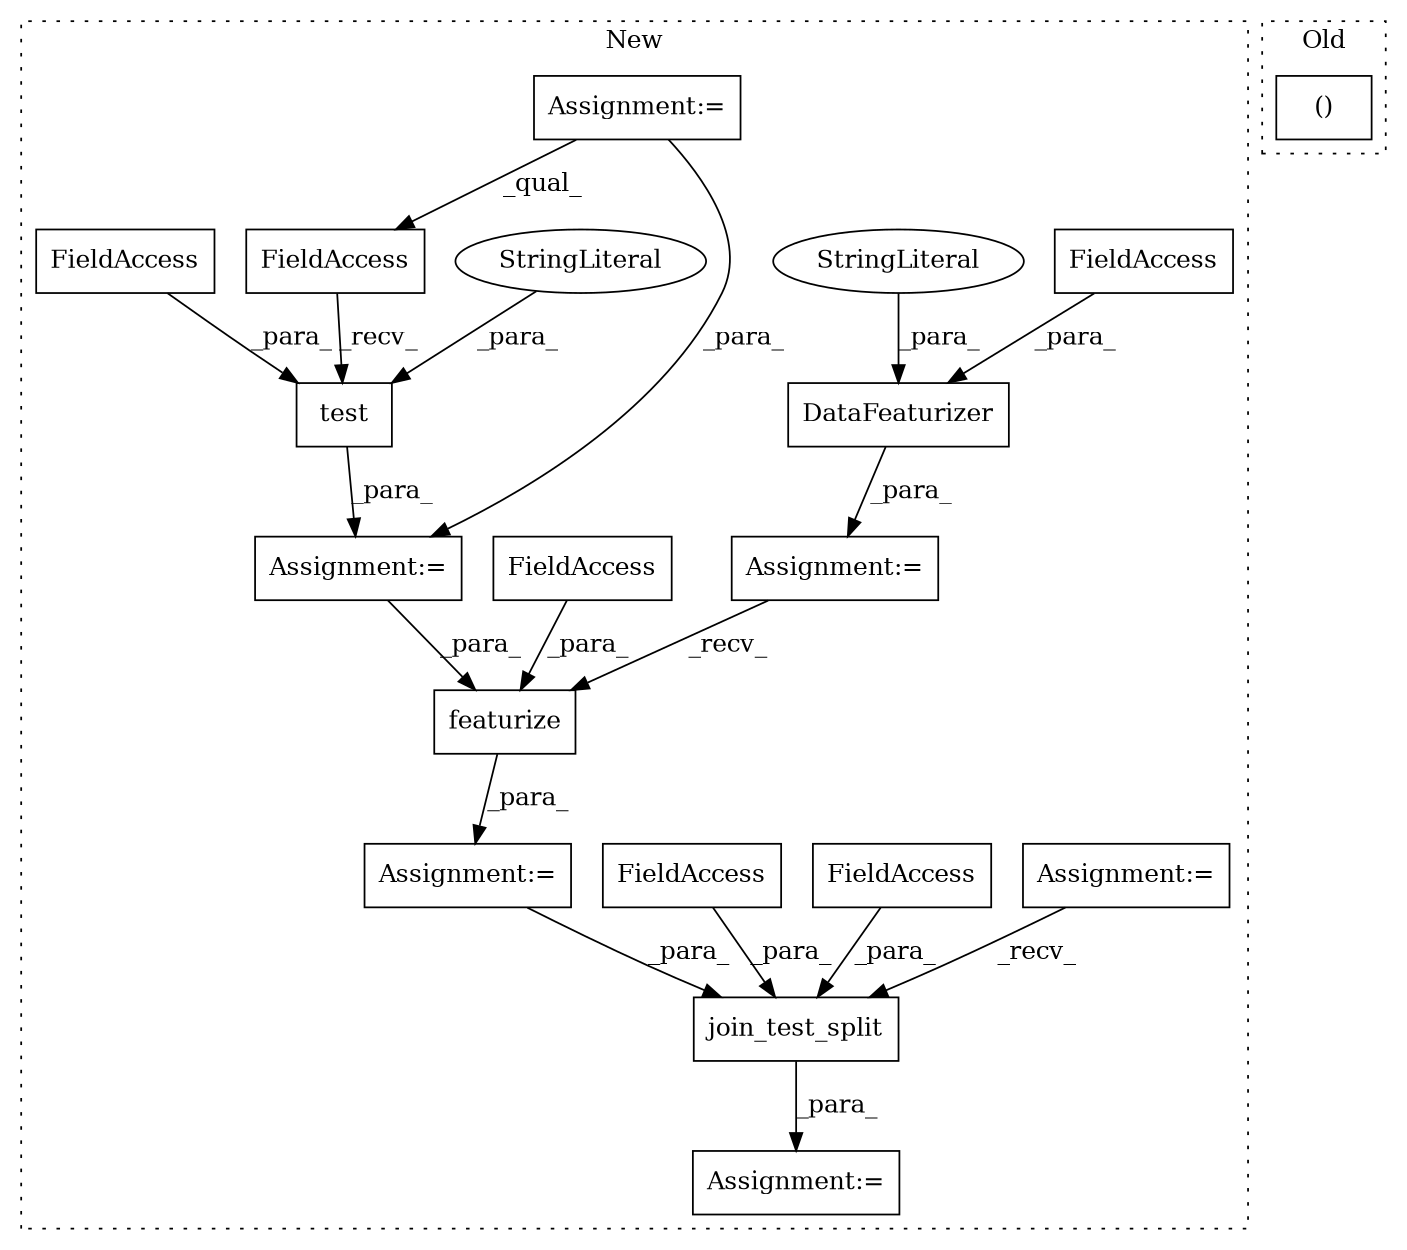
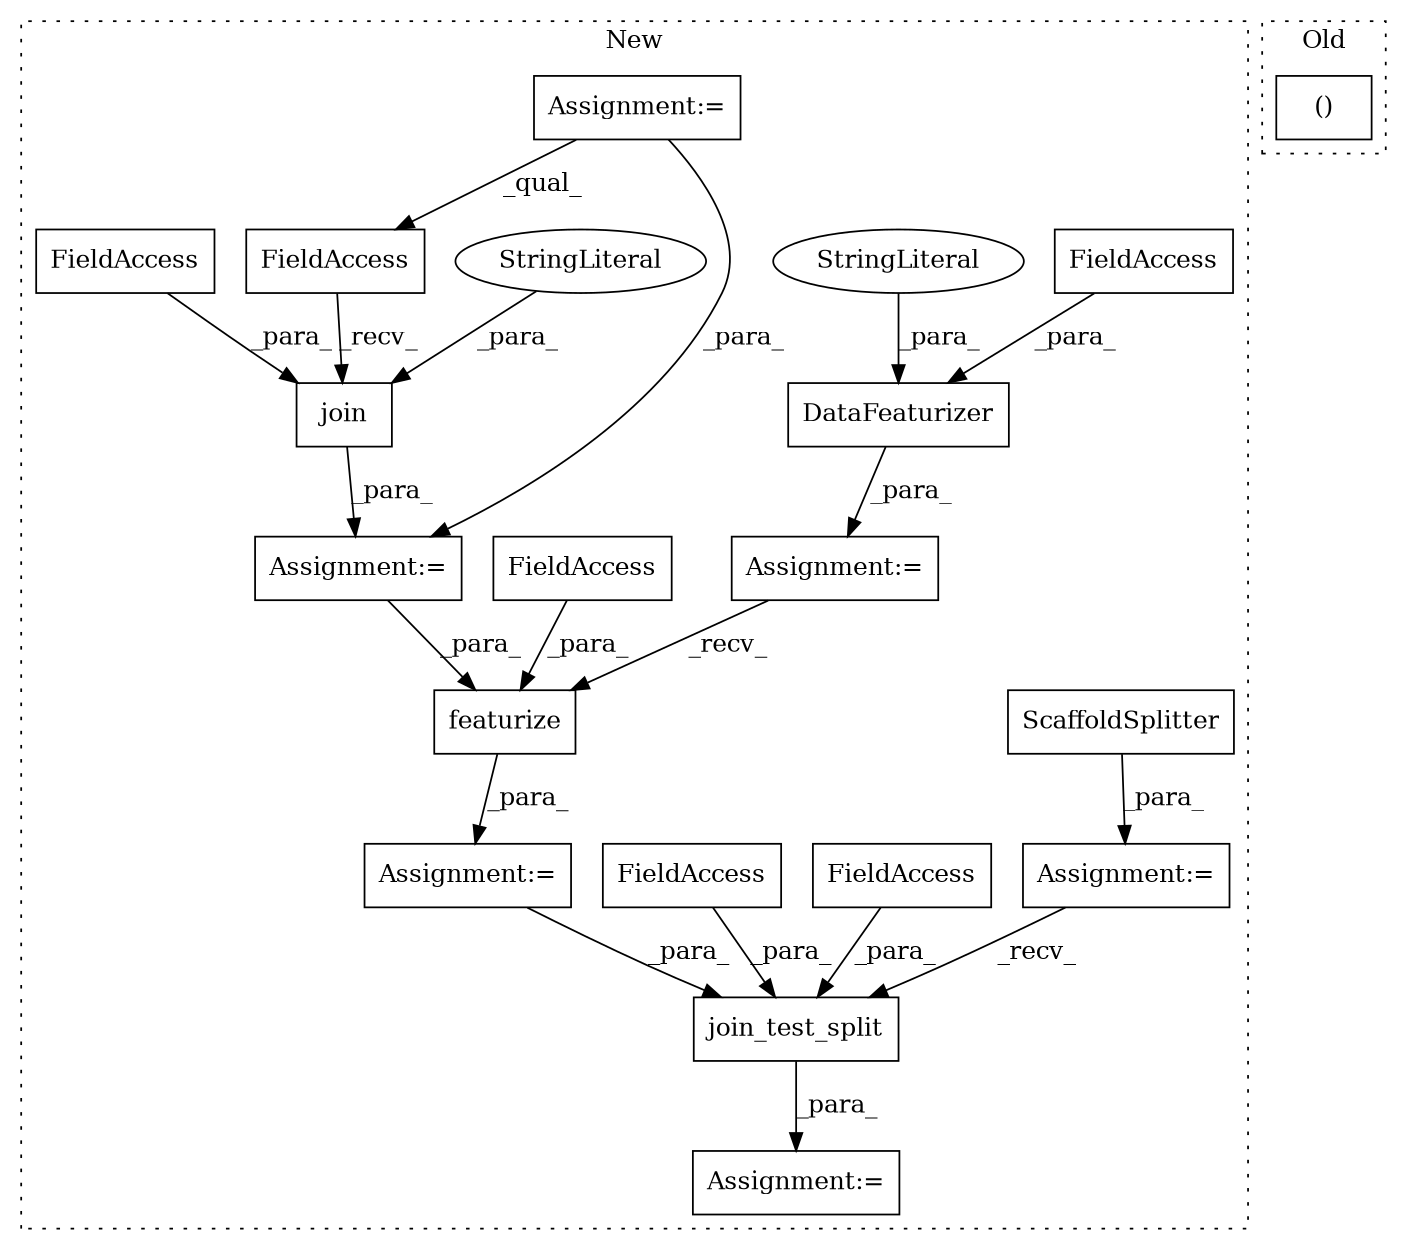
node "test": label "test" -> "join"
node "ScaffoldSplitter": added
